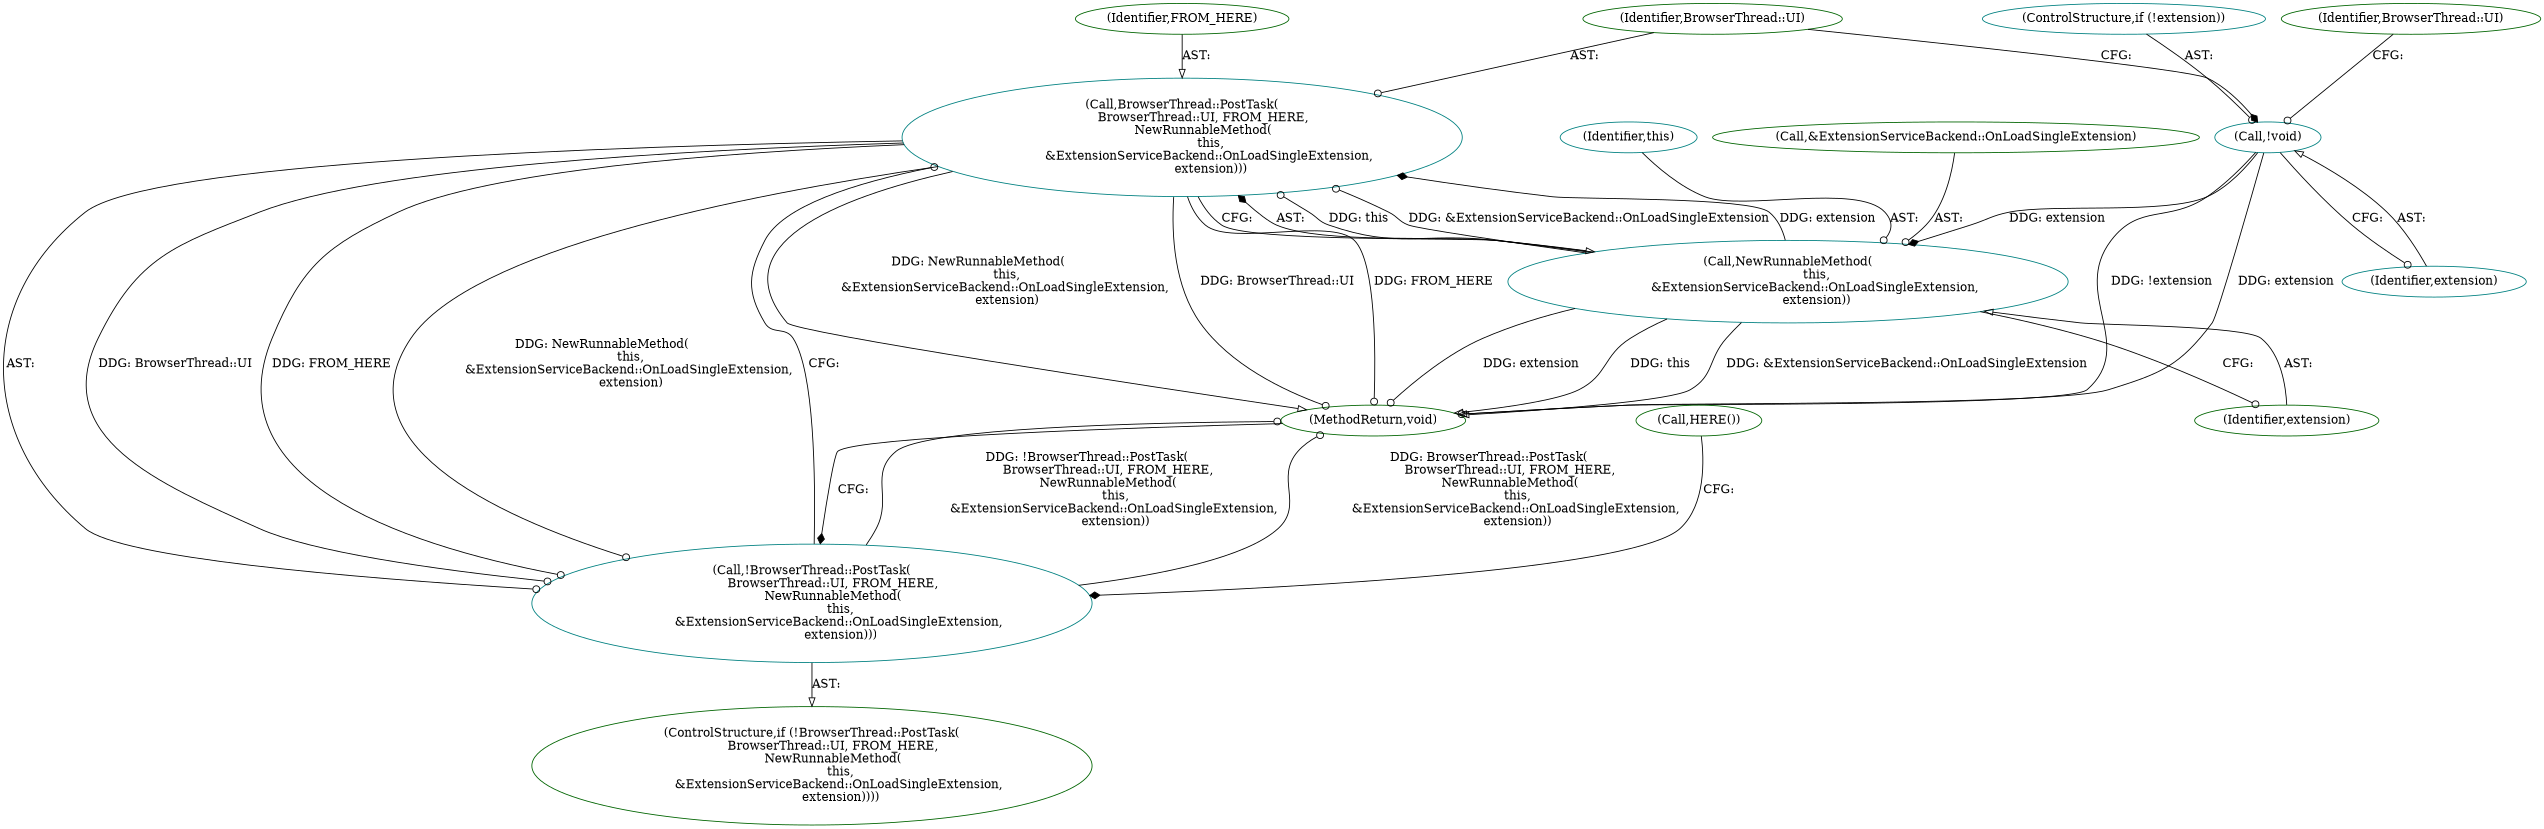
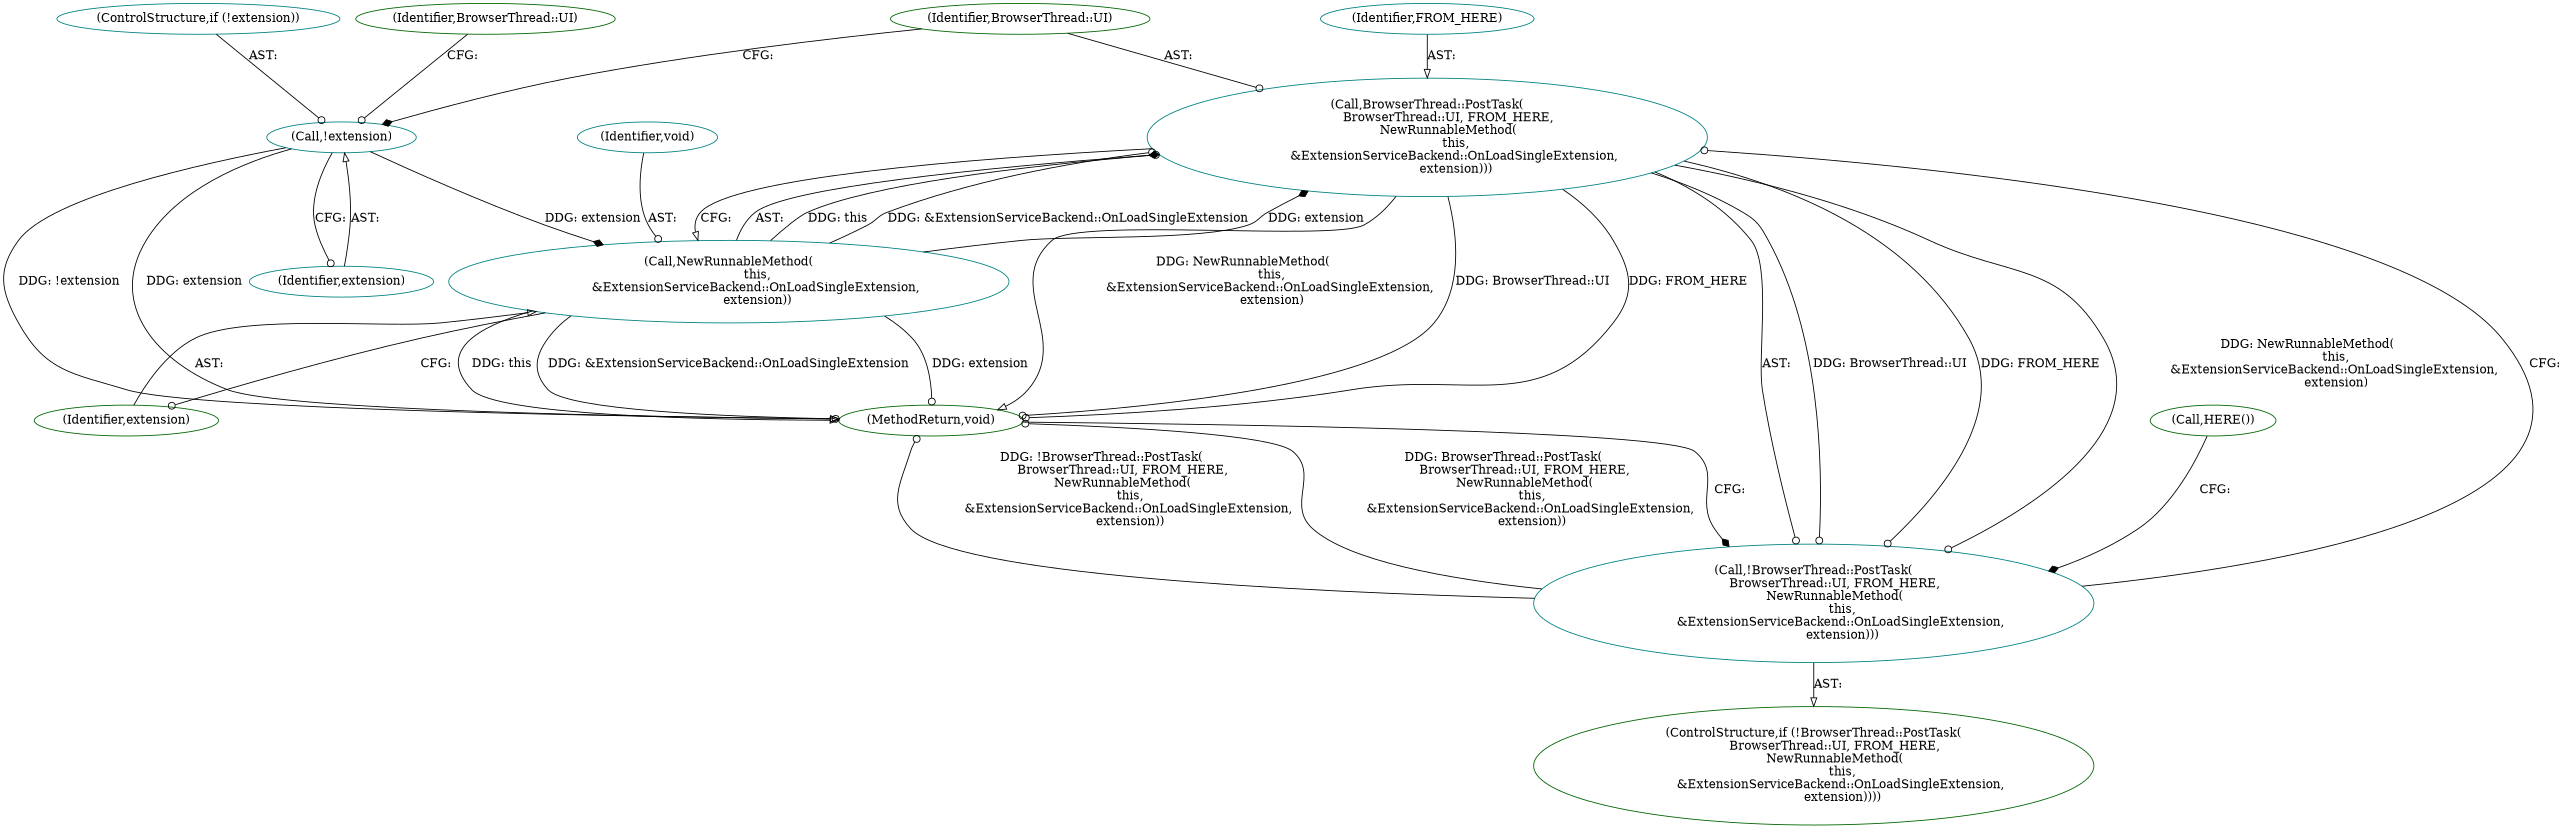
node "(Identifier,FROM_HERE)": color darkgreen -> teal
node "(Identifier,this)": label "(Identifier,this)" -> "(Identifier,void)"
node "(Call,&ExtensionServiceBackend::OnLoadSingleExtension)": removed
node "(Call,!void)": label "(Call,!void)" -> "(Call,!extension)"
